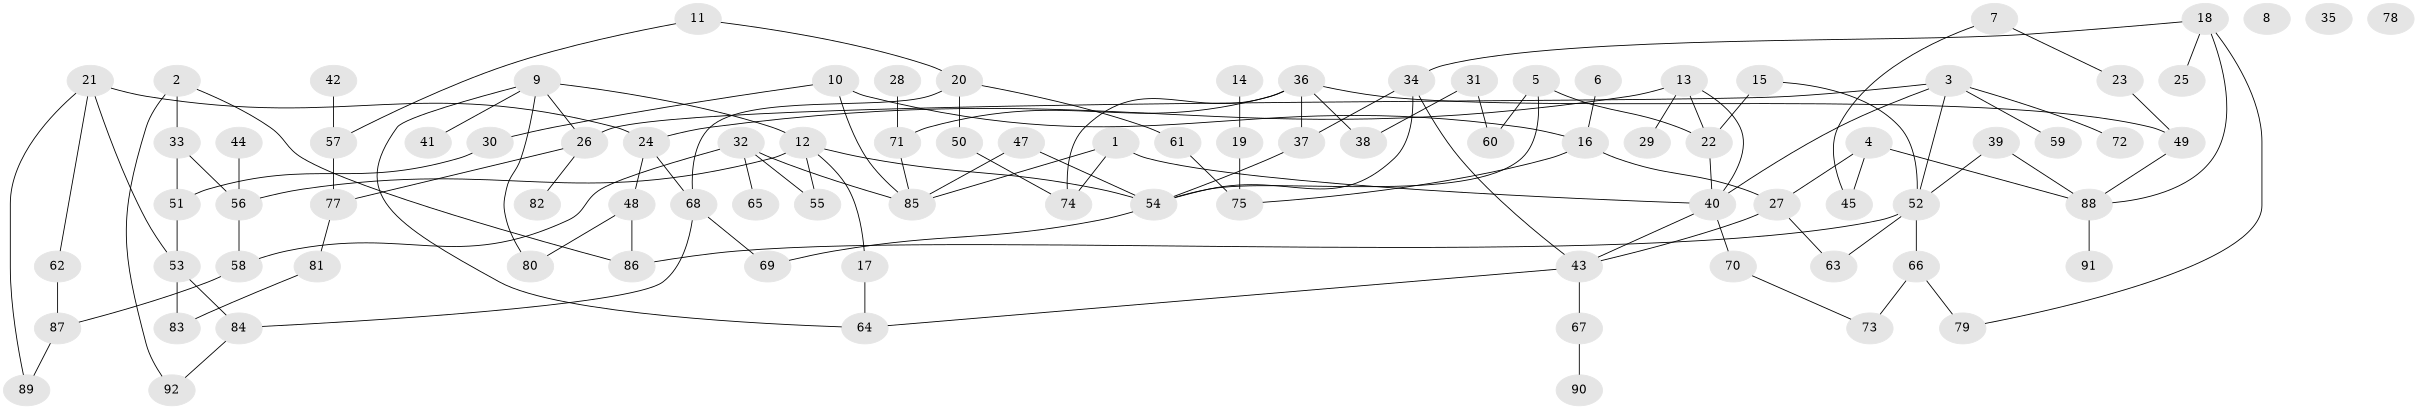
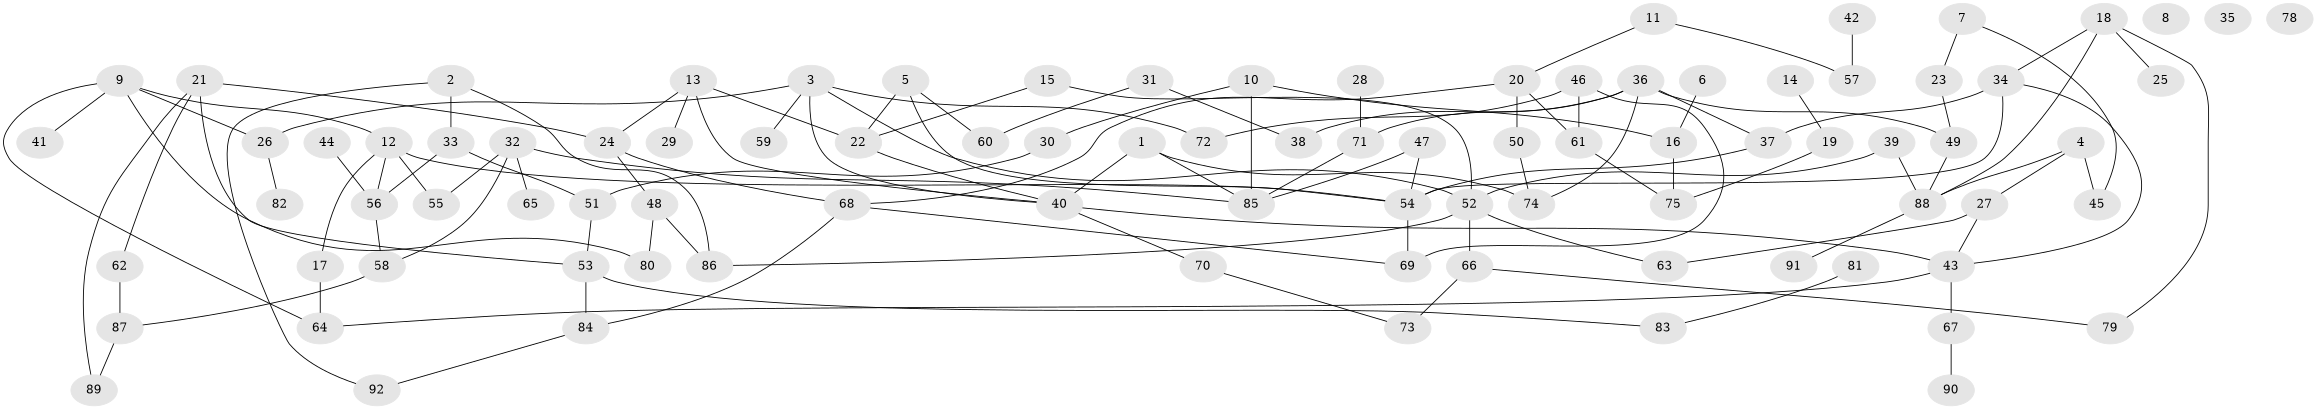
node "46": added
edge "16" -- "27": removed
node "77": removed
